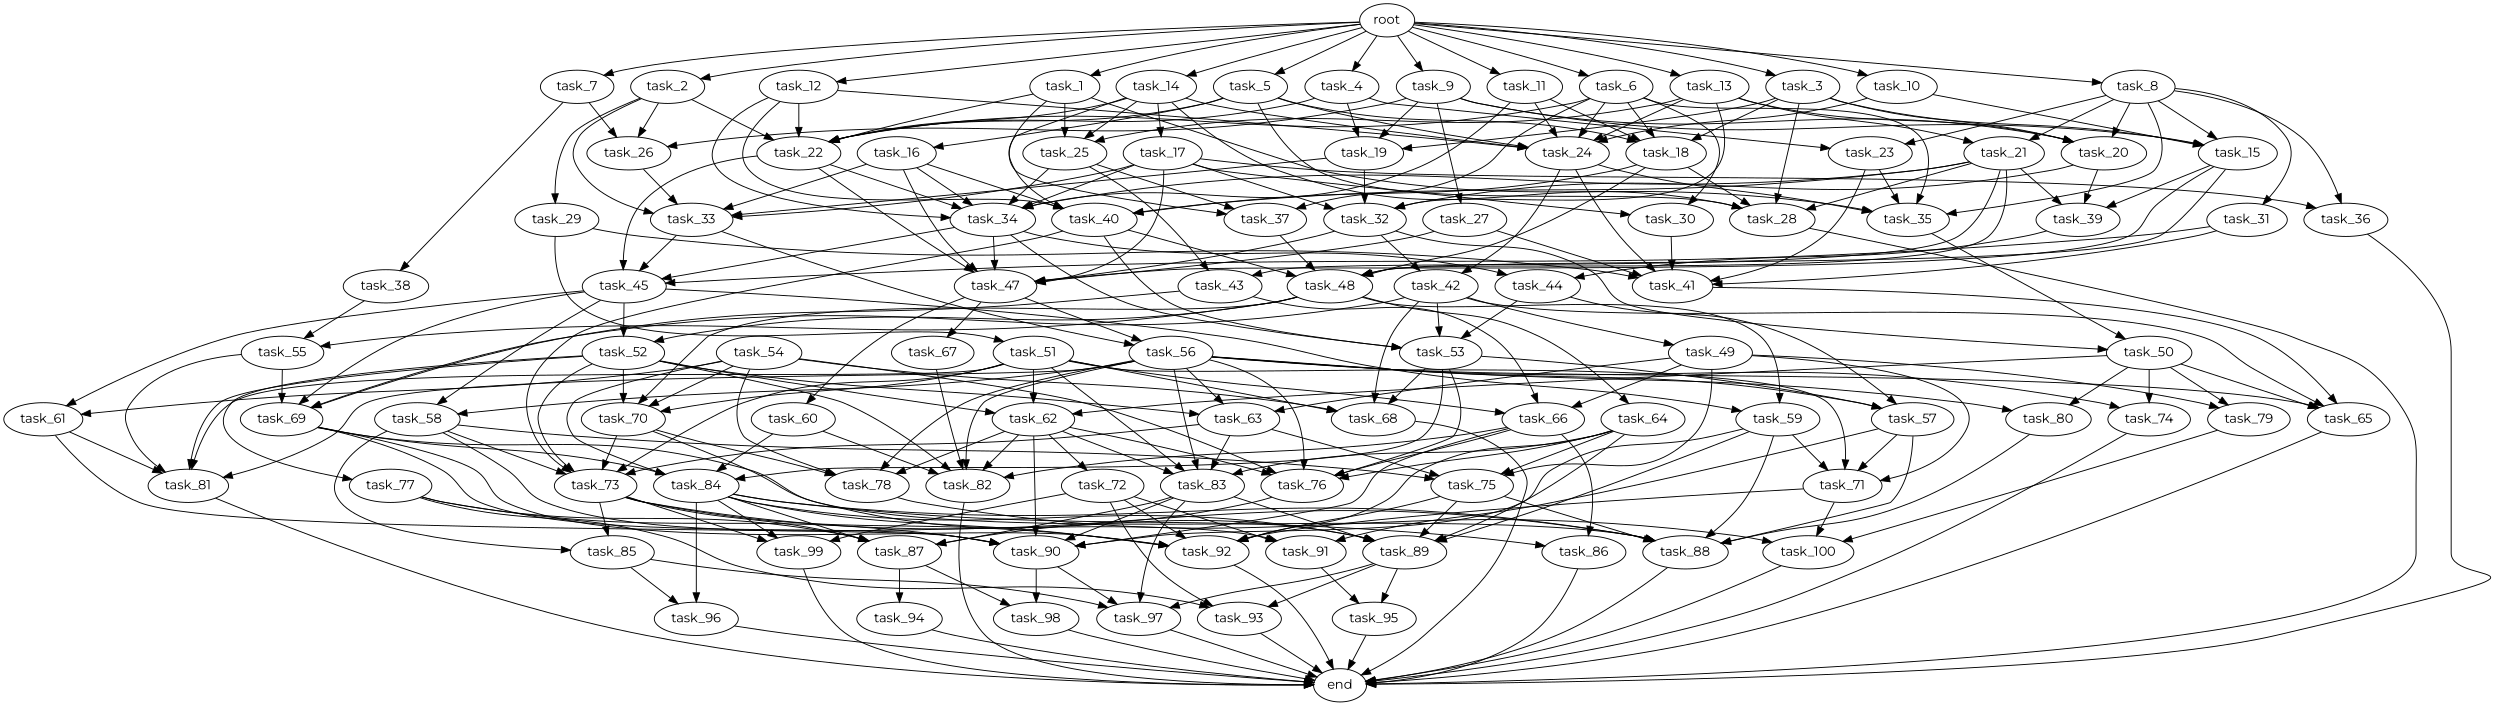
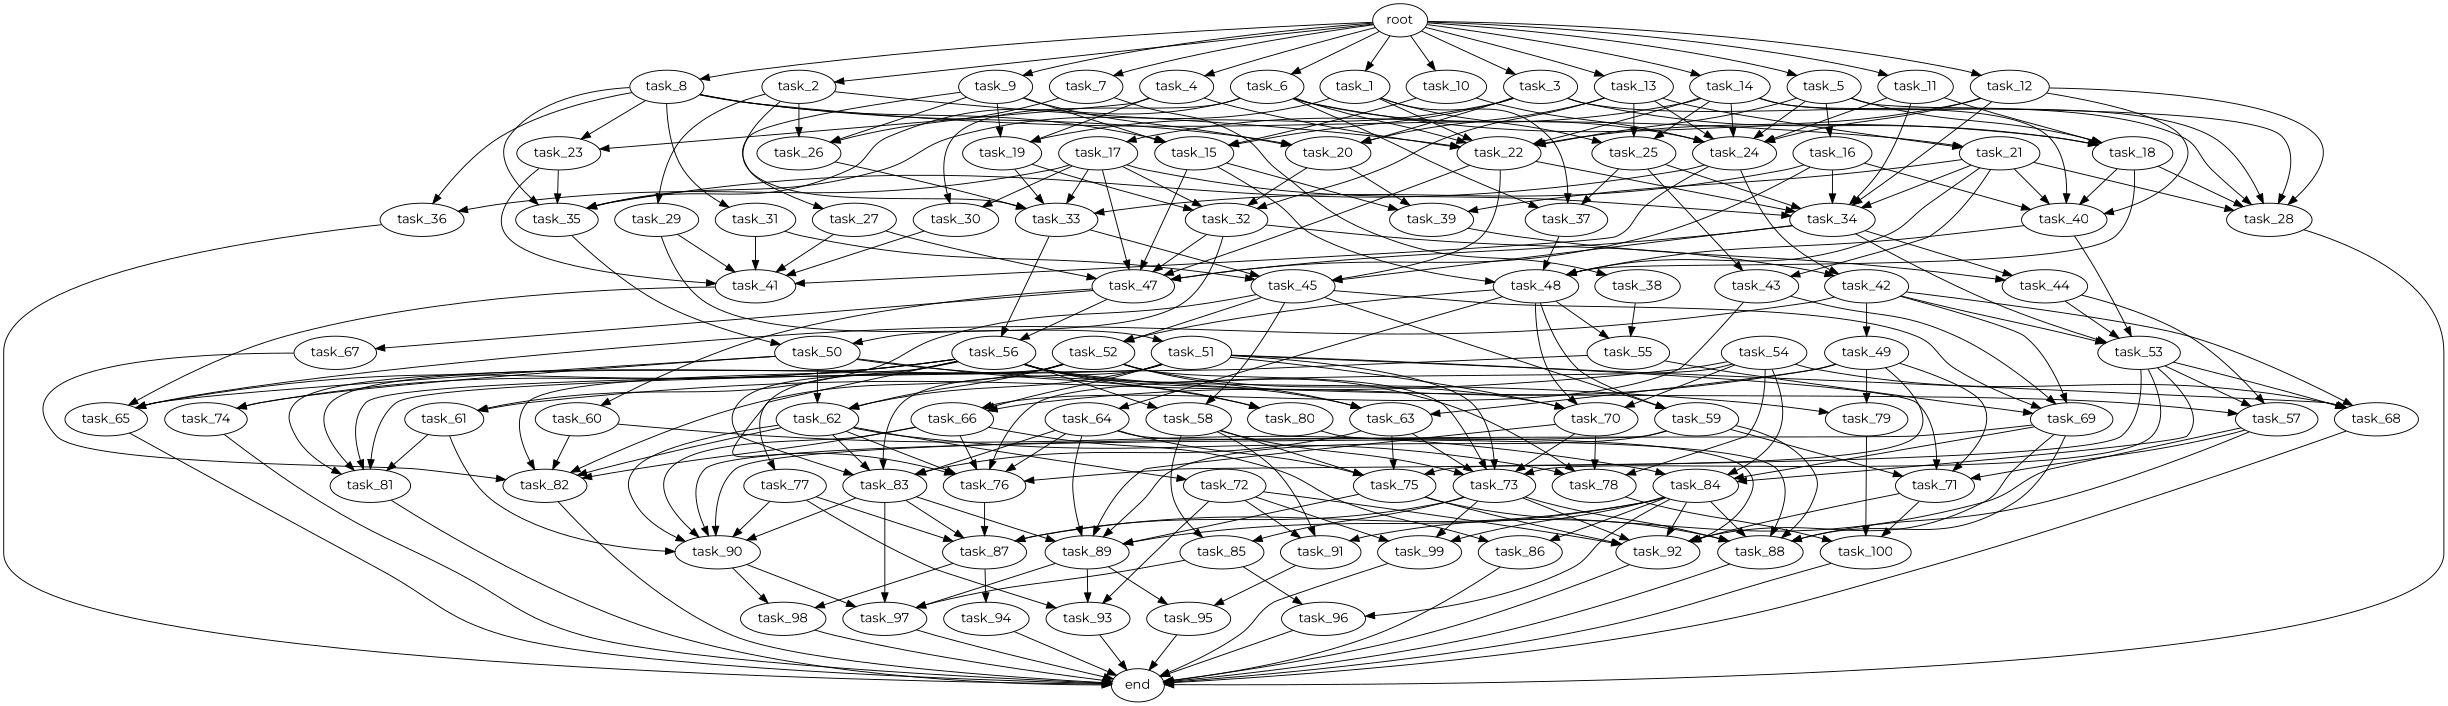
edge "task_12" -> "task_28": added
edge "task_40" -> "task_73": now "task_53" -> "task_73"
